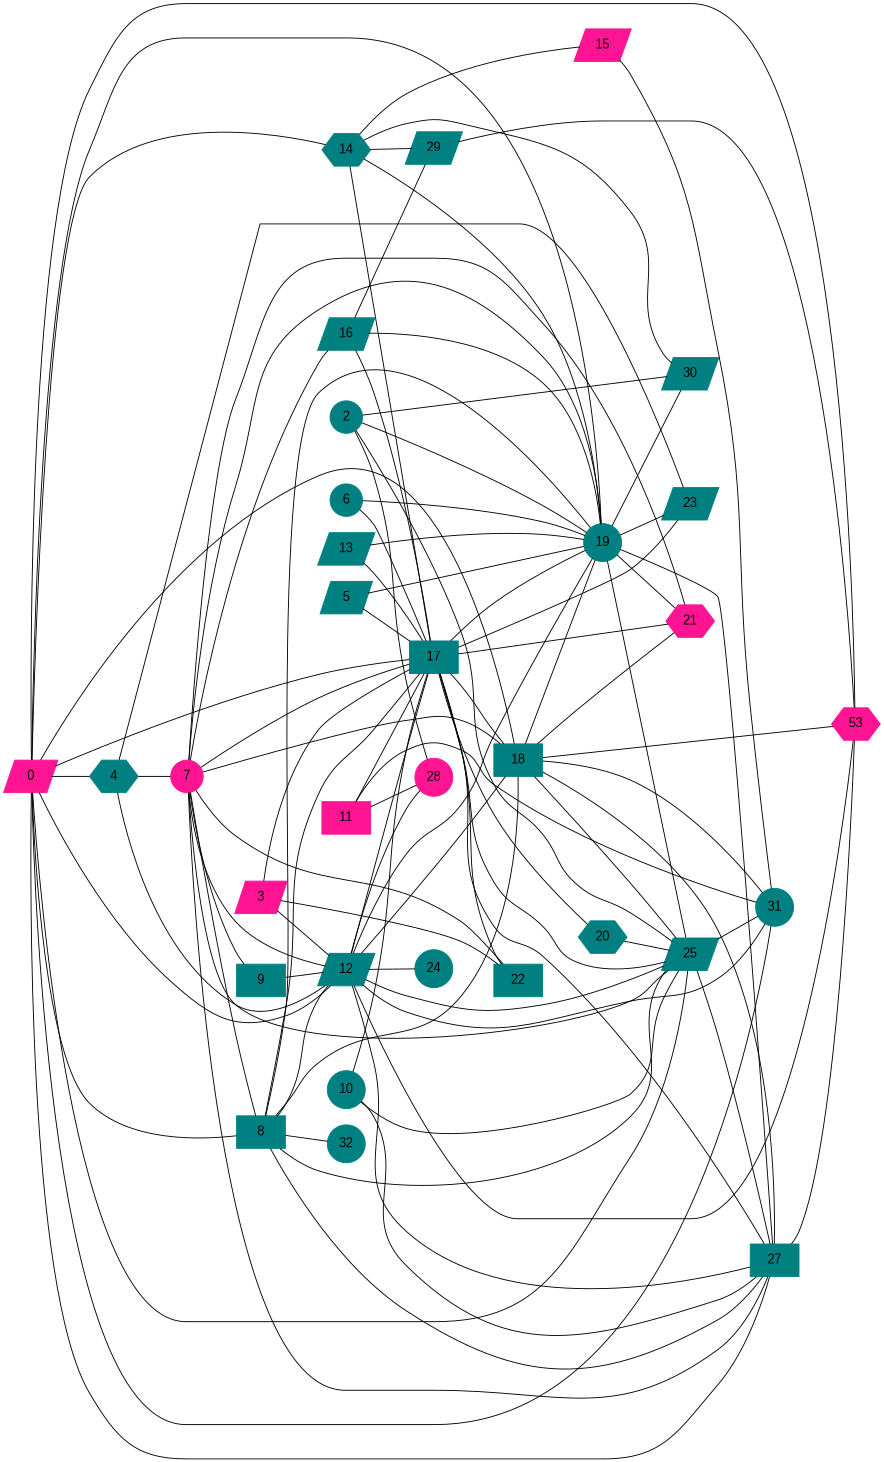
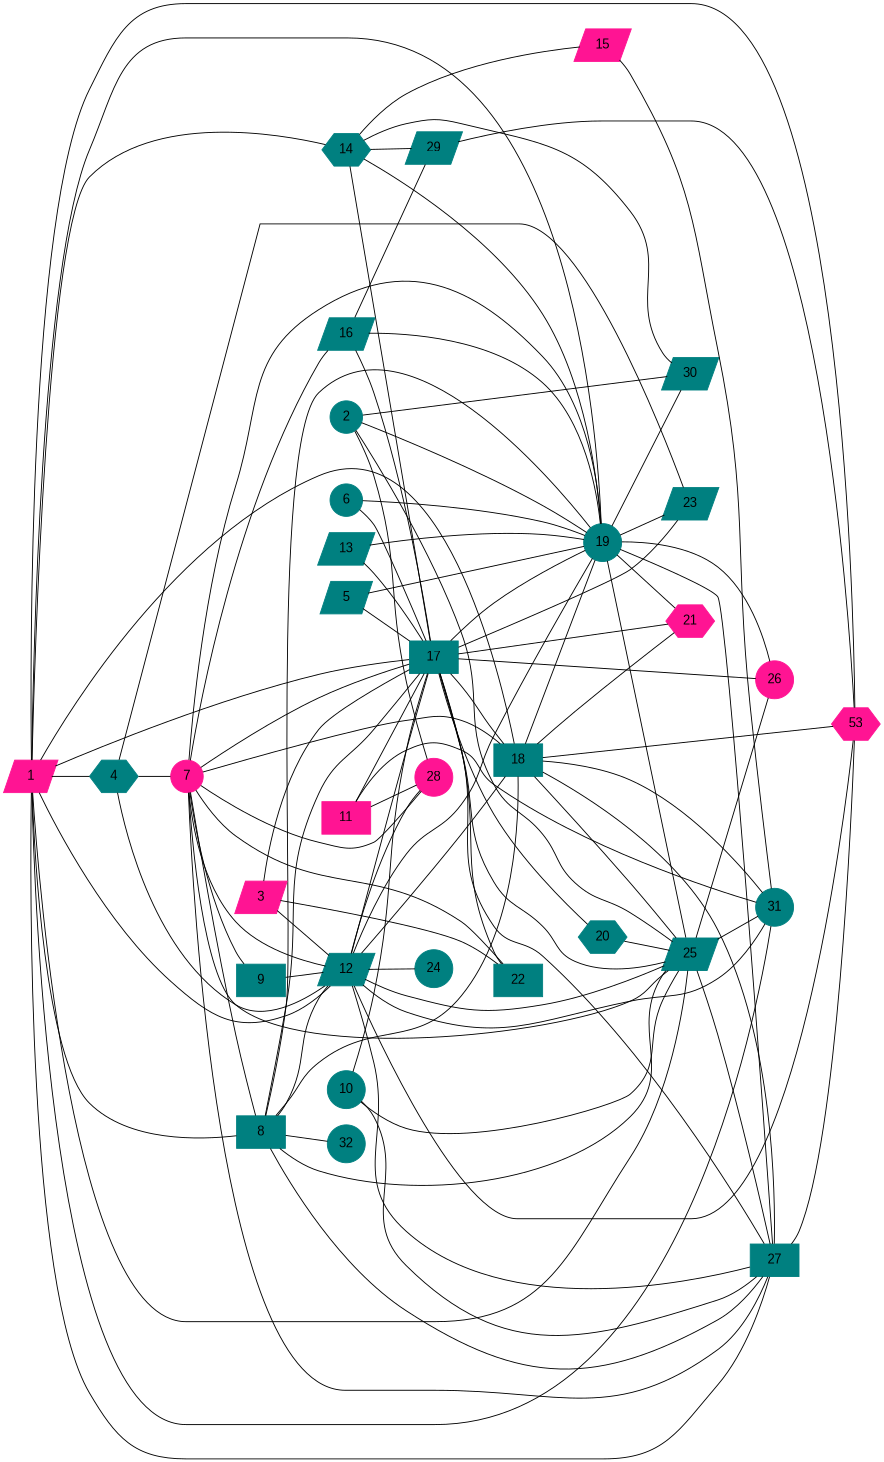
edge "21" -- "7": now "28" -- "7"
node "26": added
node "0": label "0" -> "1"
